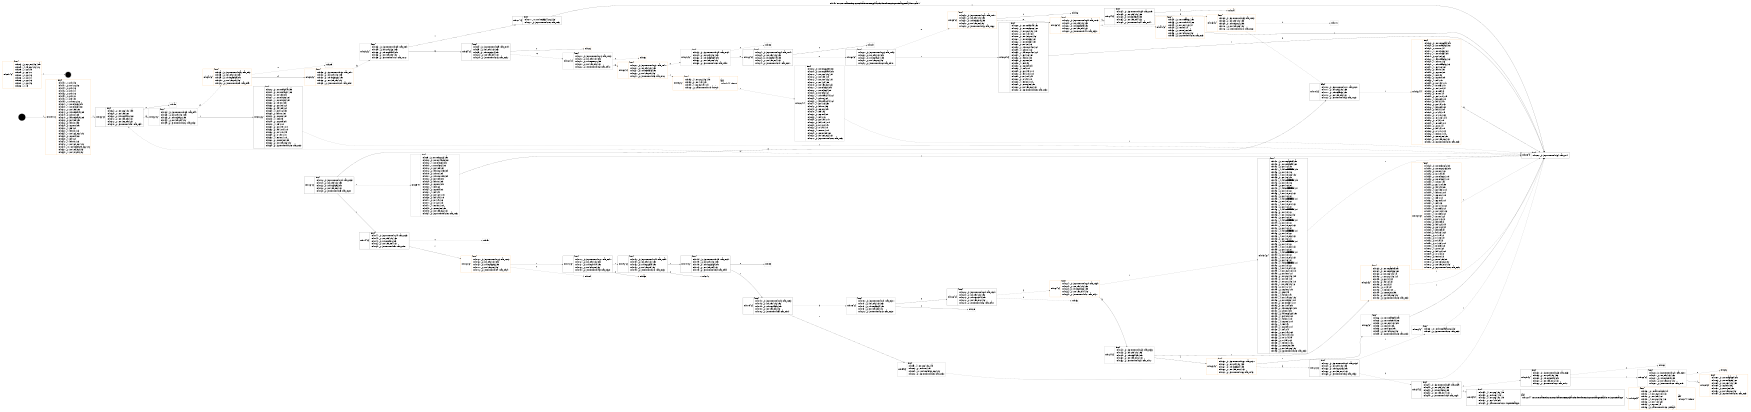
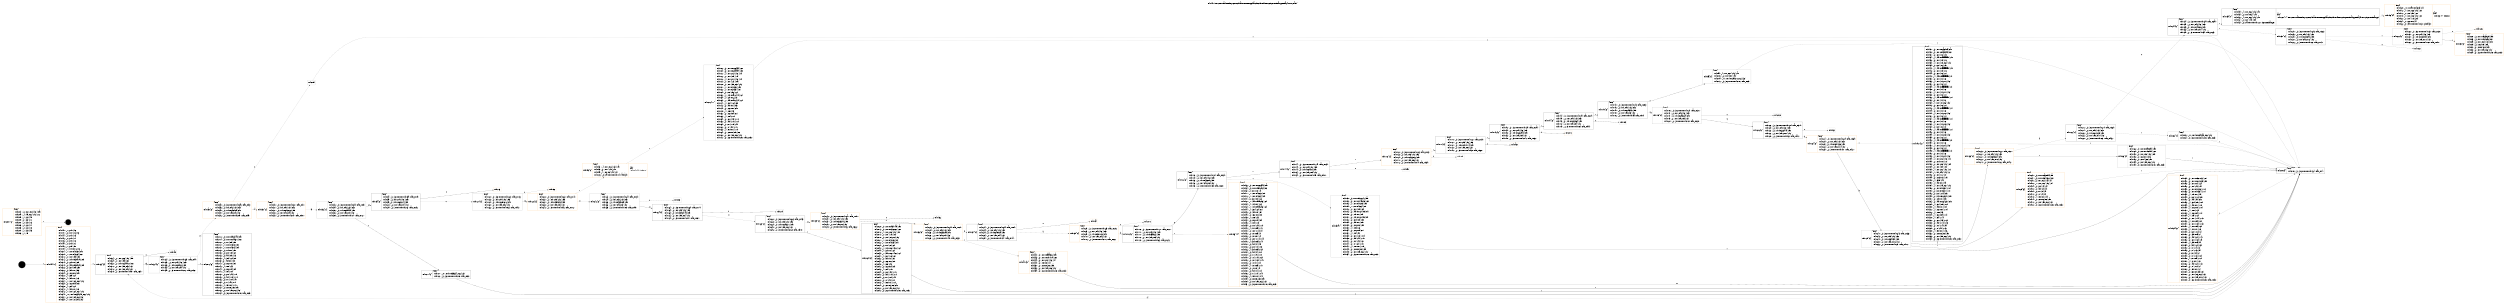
edge "0x402018 [86]" -> "0x4021ec [5]": now "0x4020e9" -> "0x4021ec [5]"
edge "0x401728 [28]" -> "0x40170c [28]": reversed
